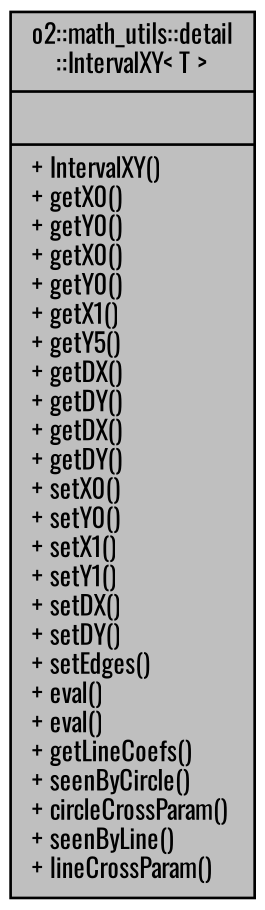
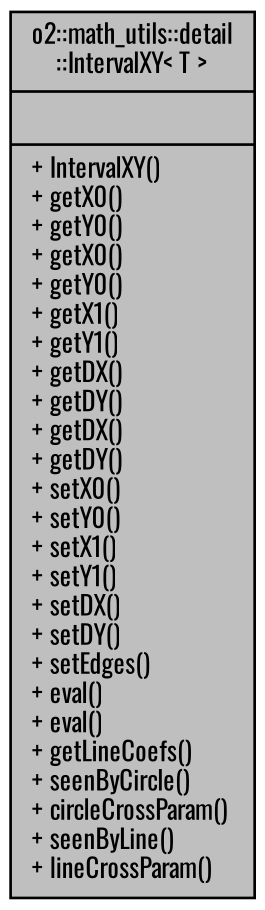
node "o2::math_utils::detail": text "+ getY5()" -> "+ getY1()"
